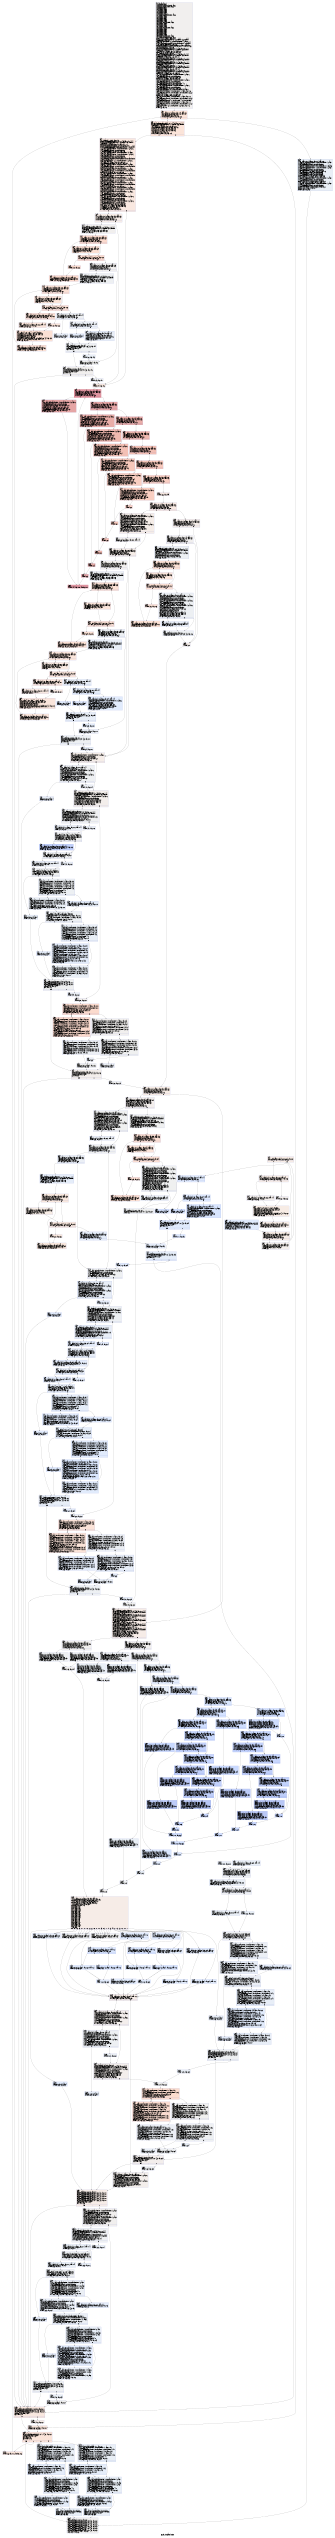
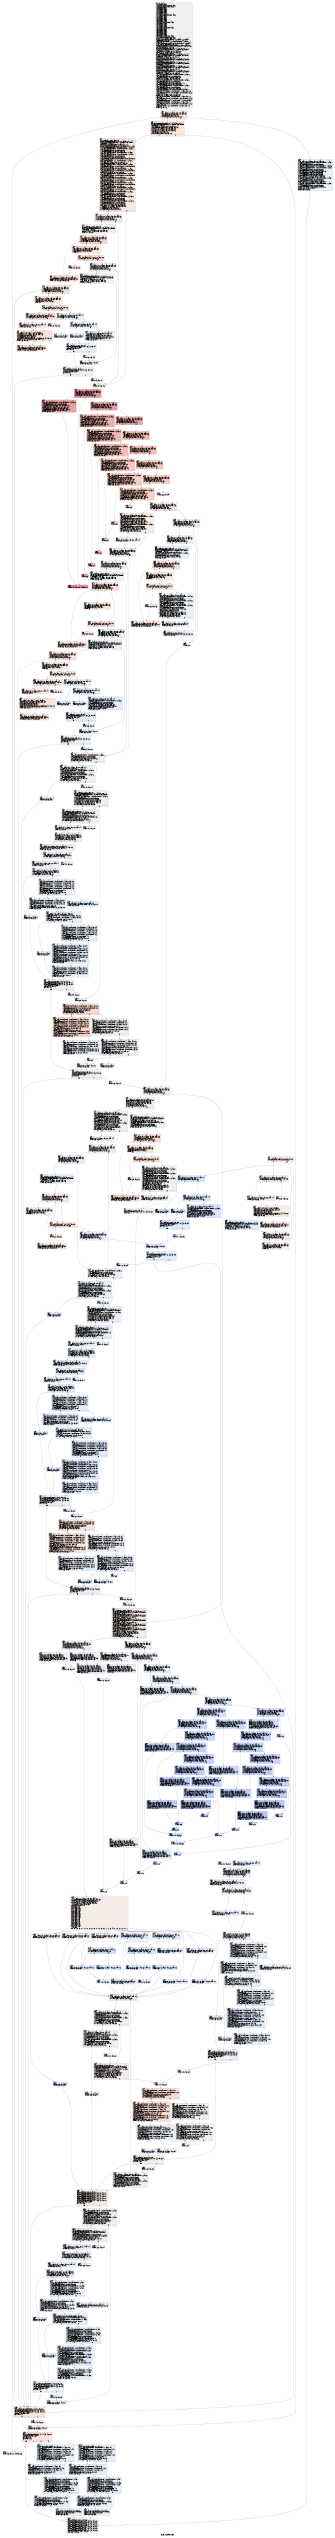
node "%432:": fillcolor #7093f370 -> #d1dae970
